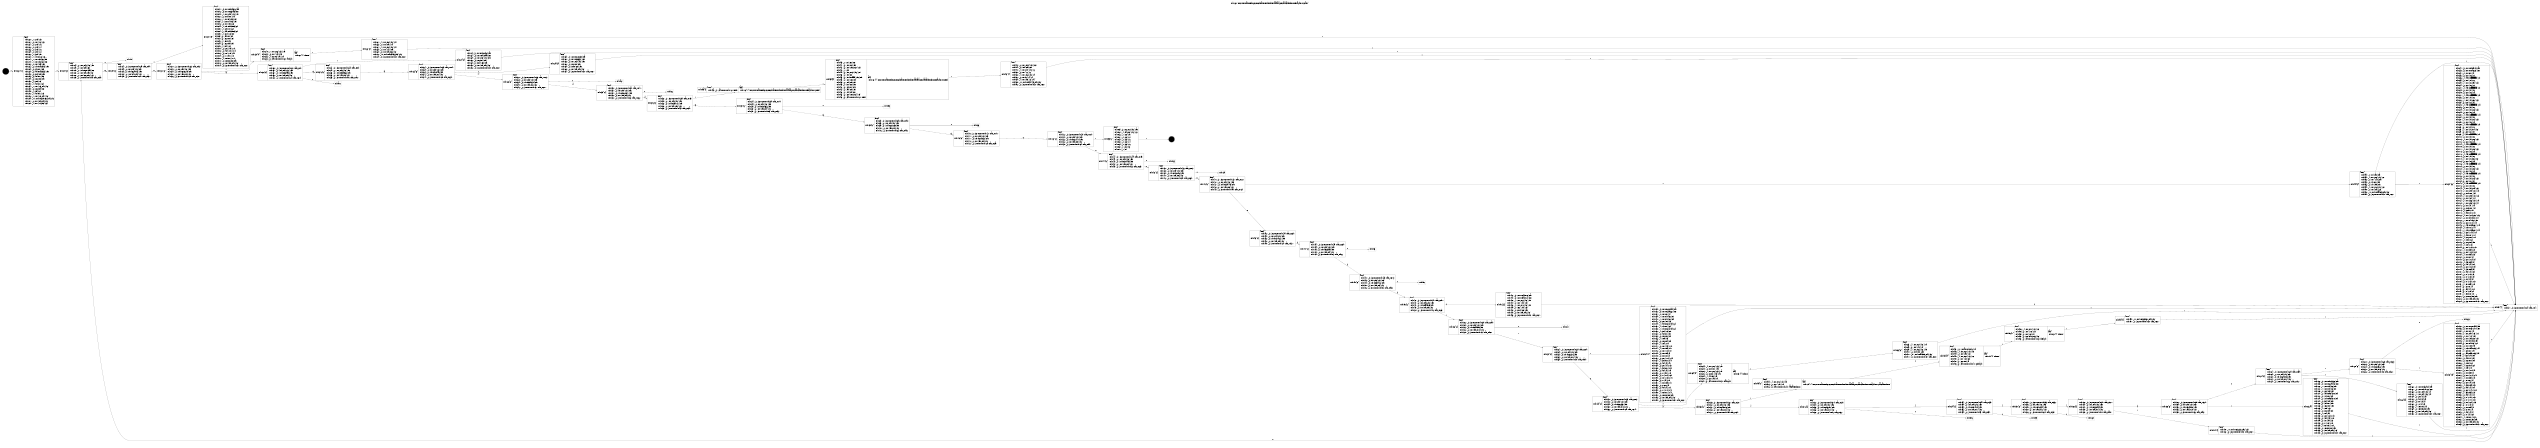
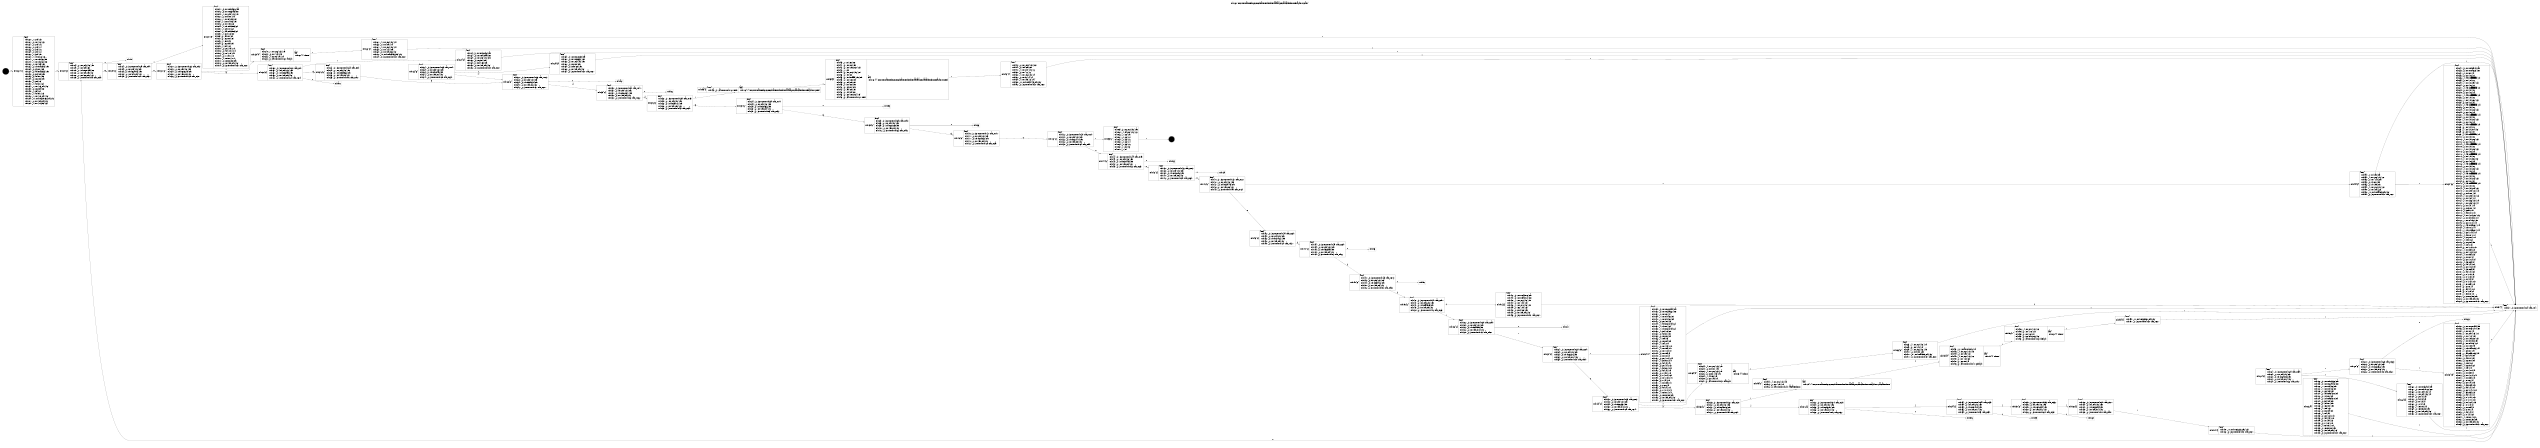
edge "0x401348 [28]" -> "0x401364 [28]": now "0x401348 [28]" -> "0x401380 [28]"
node "0x4015e8 [28]": removed
